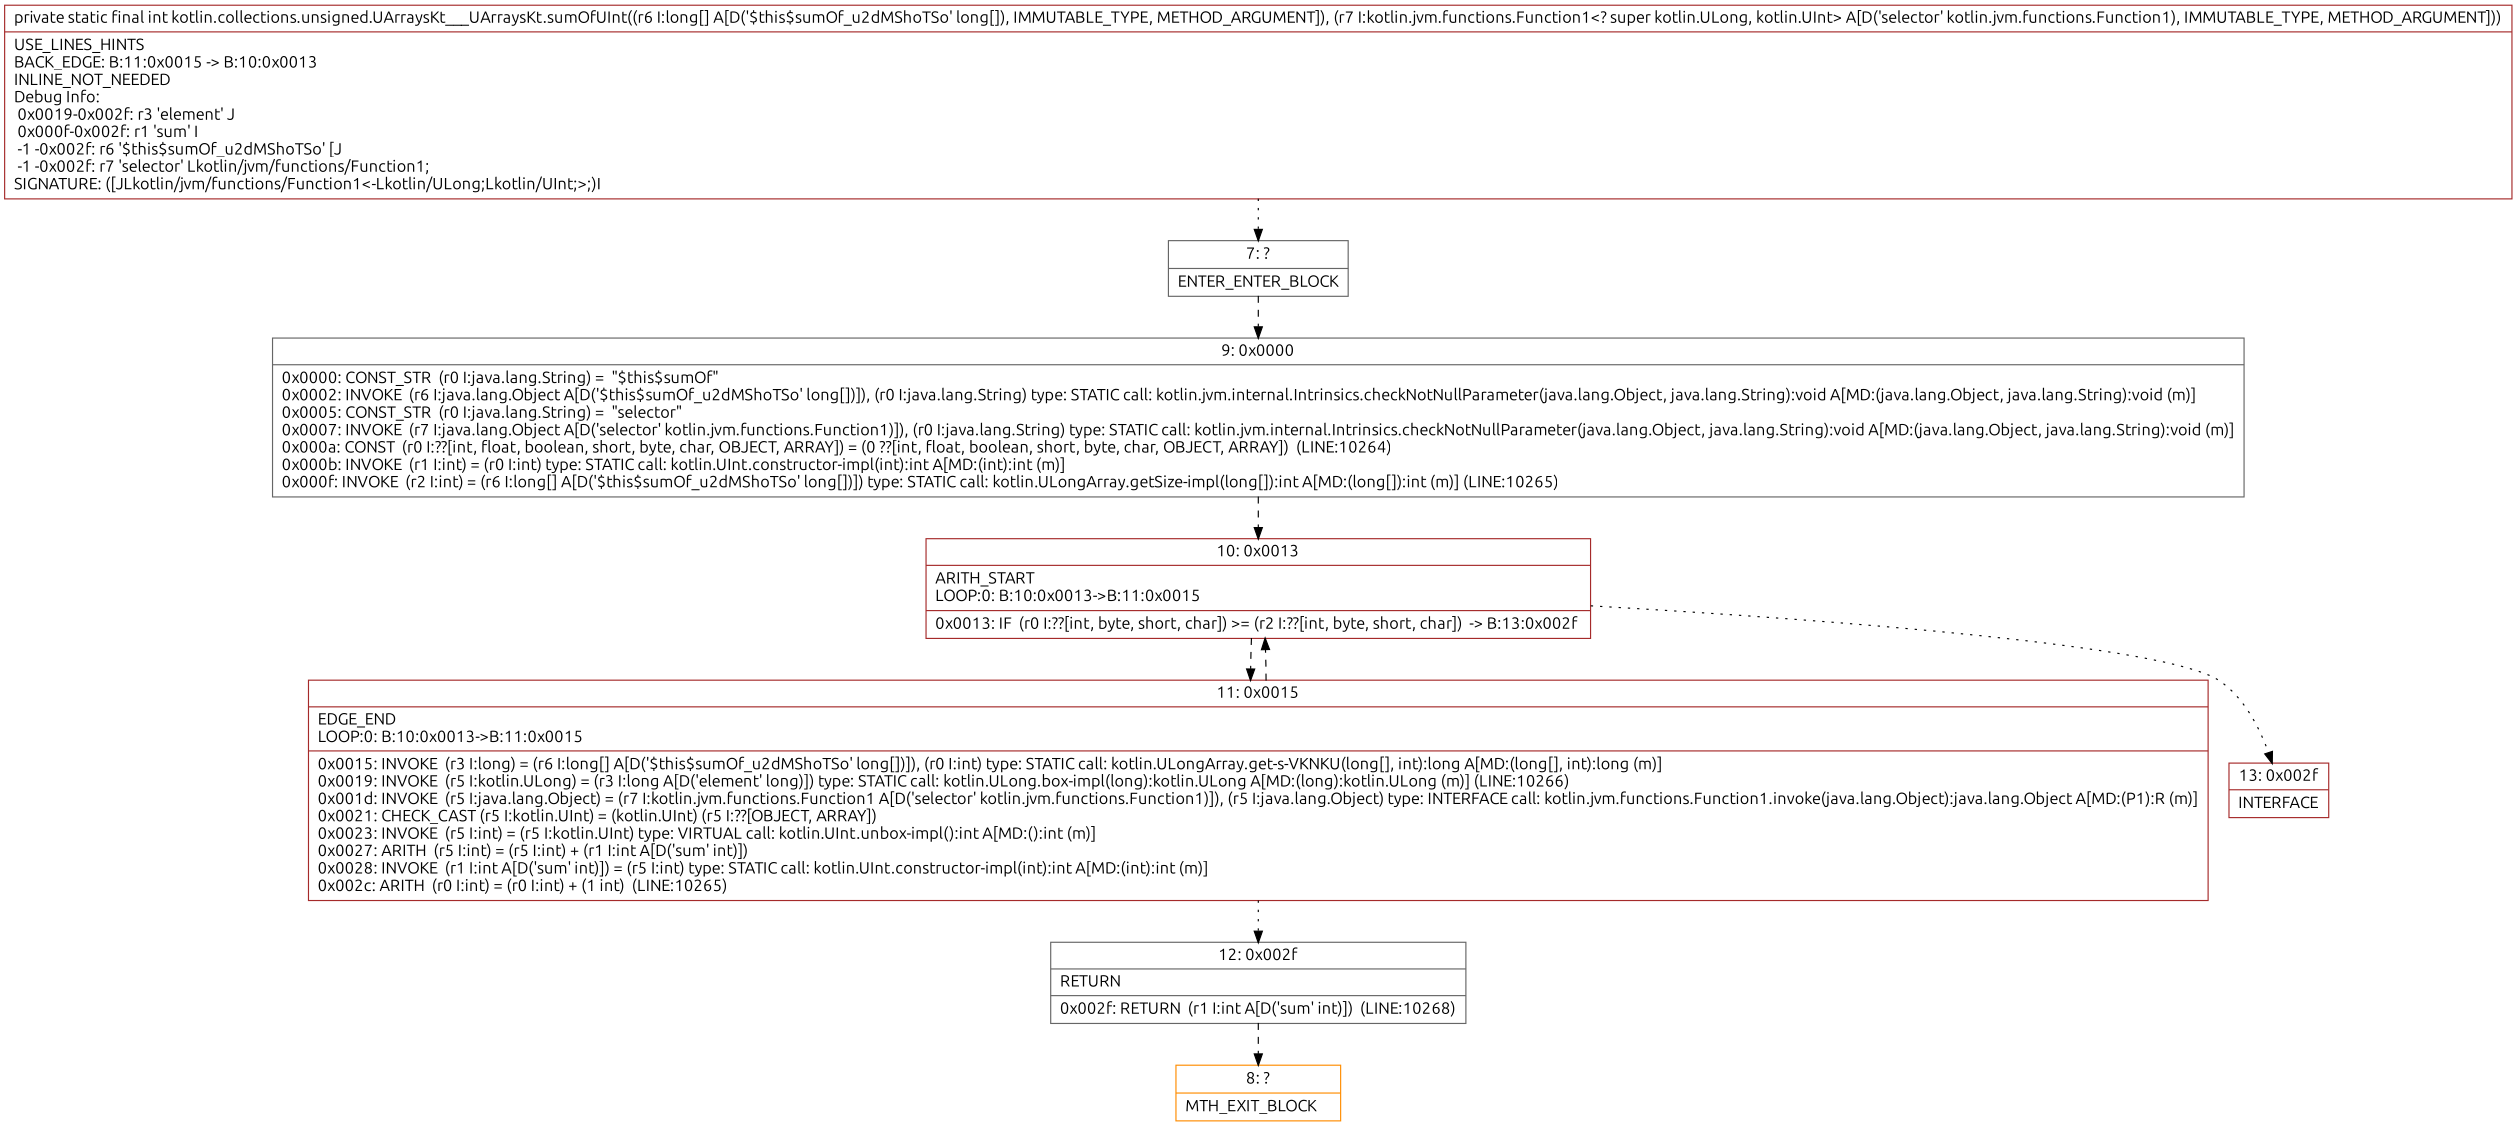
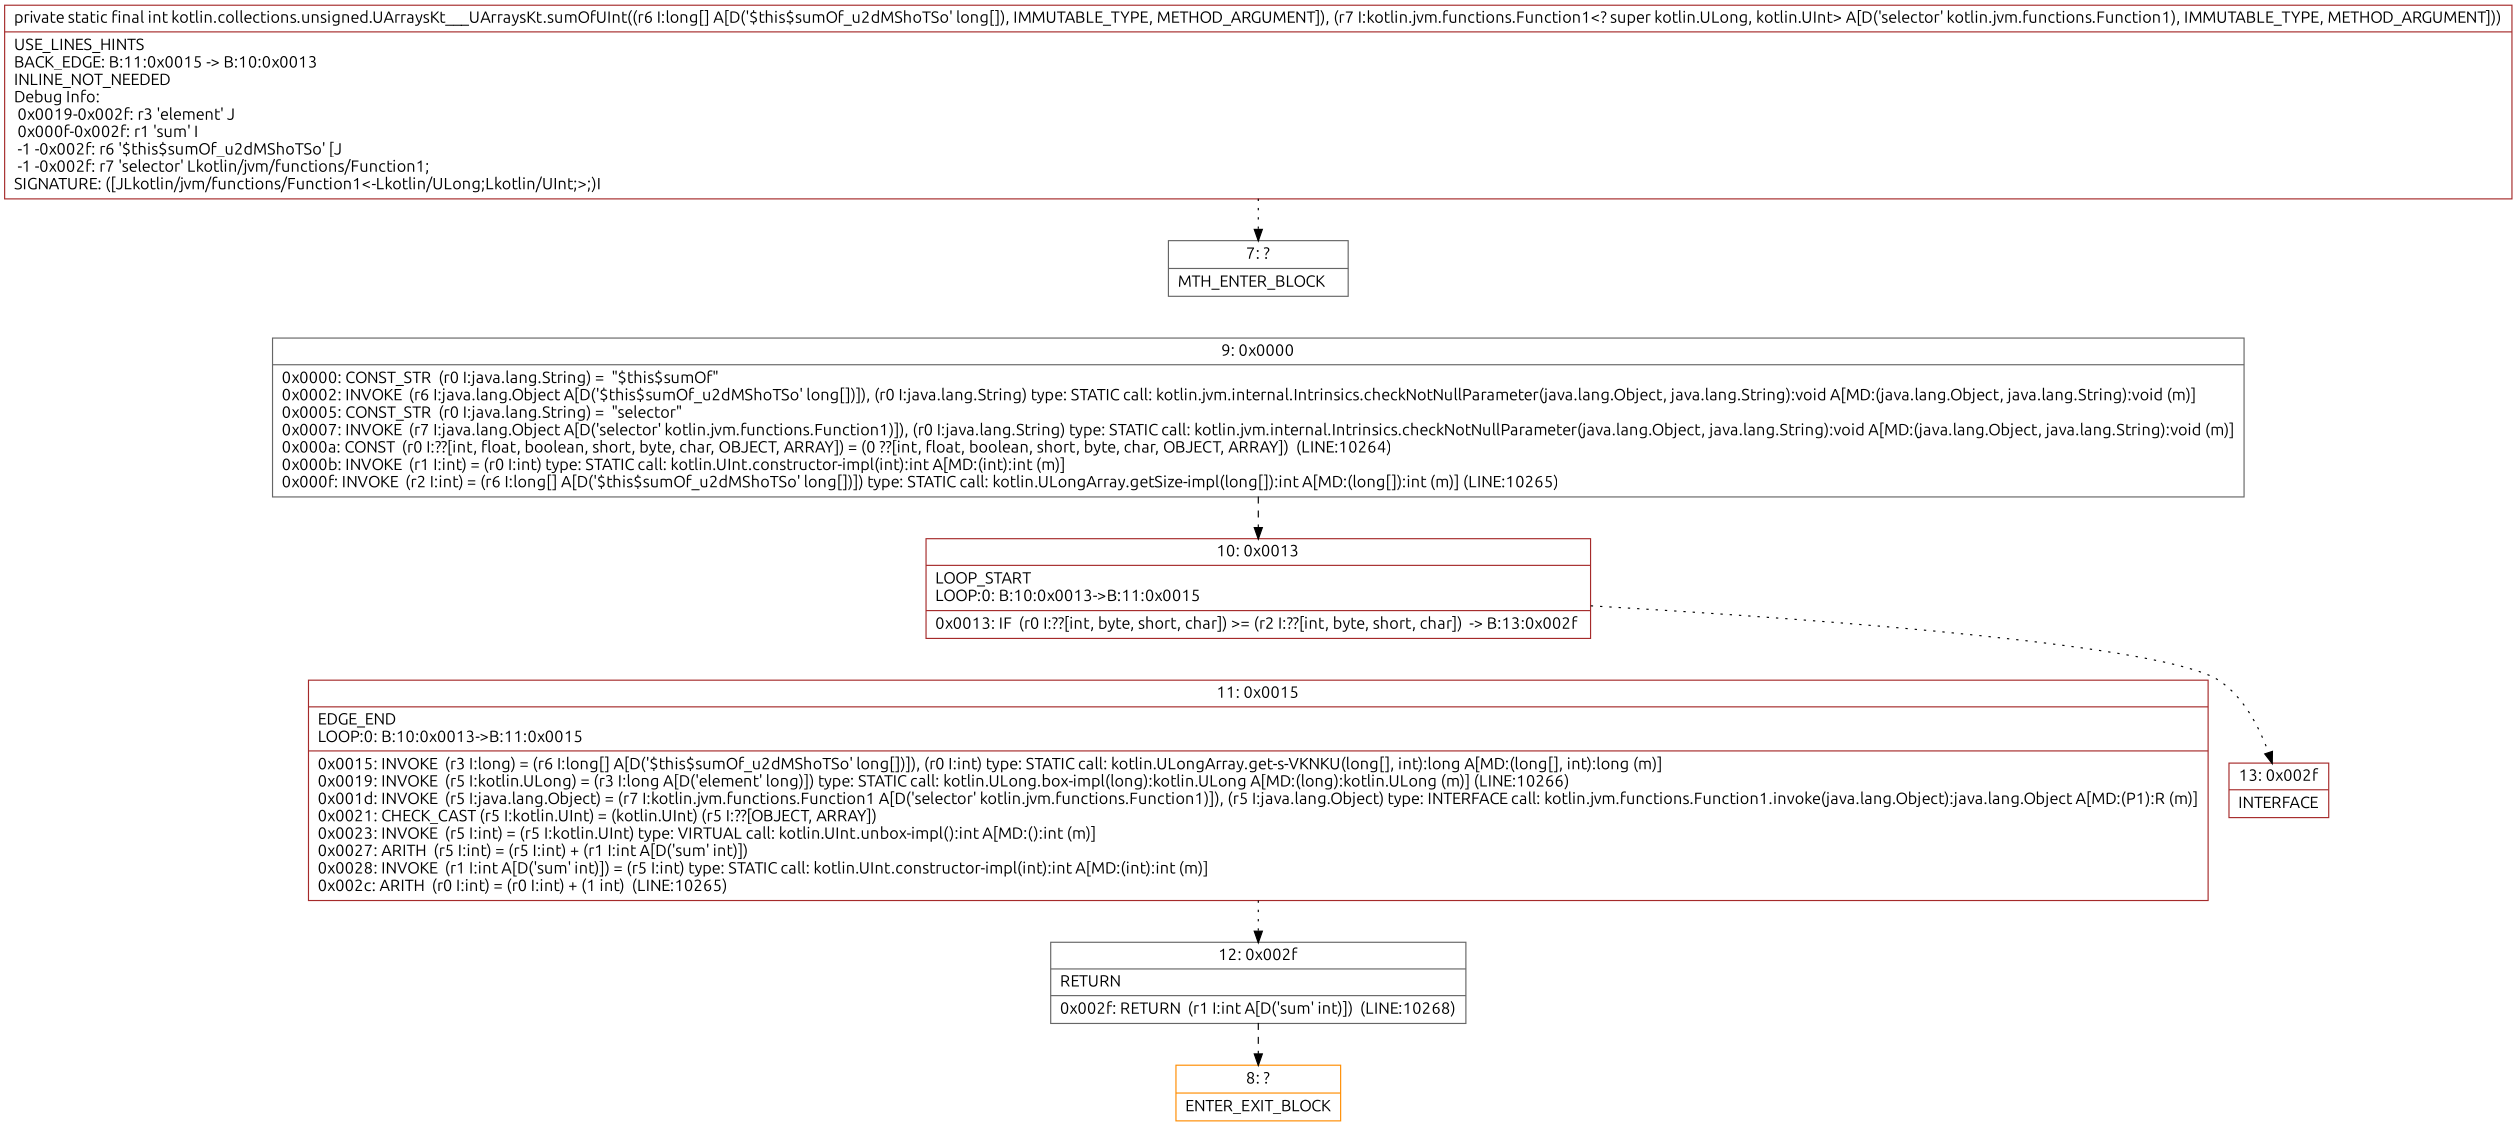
node "7: ?": text "ENTER_ENTER_BLOCK" -> "MTH_ENTER_BLOCK"
edge "7: ?" -> "9: 0x0000": removed
node "10: 0x0013": text "ARITH_START" -> "LOOP_START"
edge "10: 0x0013" -> "11: 0x0015": removed
edge "11: 0x0015" -> "10: 0x0013": removed
node "8: ?": text "MTH_EXIT_BLOCK" -> "ENTER_EXIT_BLOCK"
